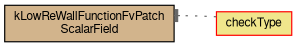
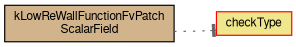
edge "checkType" -> "kLowReWallFunctionFvPatch ScalarField": reversed
